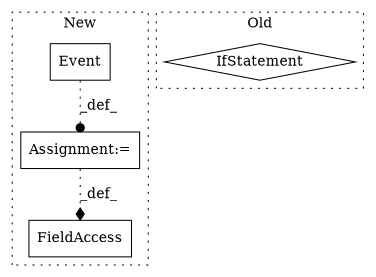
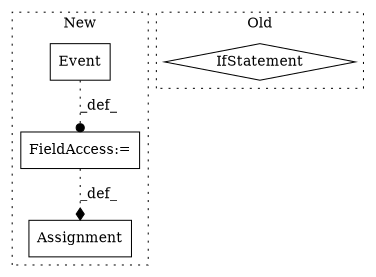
node "Assignment:=": label "Assignment:=" -> "FieldAccess:="
node "FieldAccess": label "FieldAccess" -> "Assignment"
